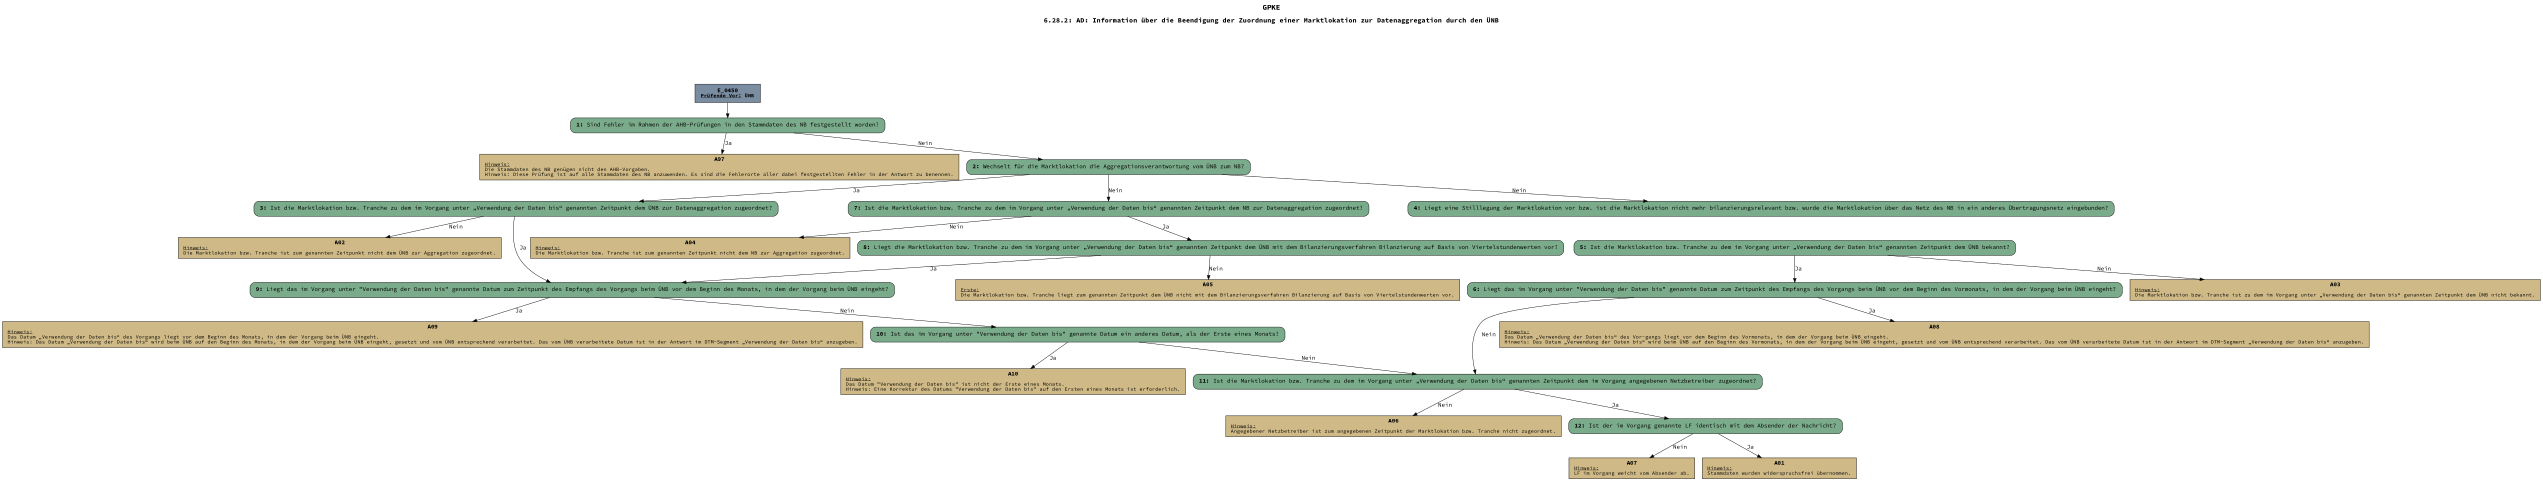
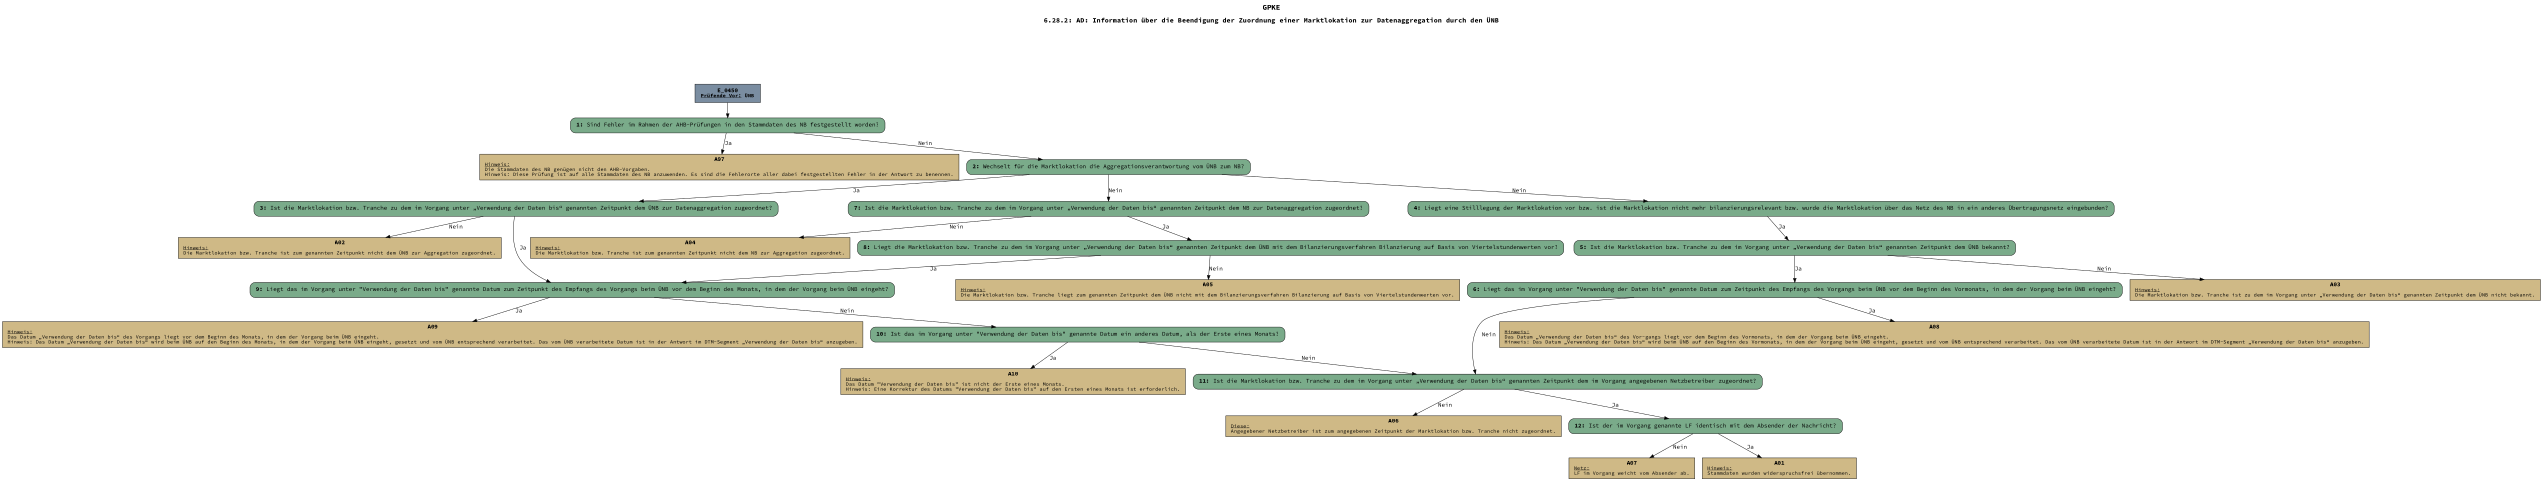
edge "4:" -> "5:": added, label "Ja"
node "A05": text "Erste:" -> "Hinweis:"
node "A06": text "Hinweis:" -> "Diese:"
node "A07": text "Hinweis:" -> "Netz:"
